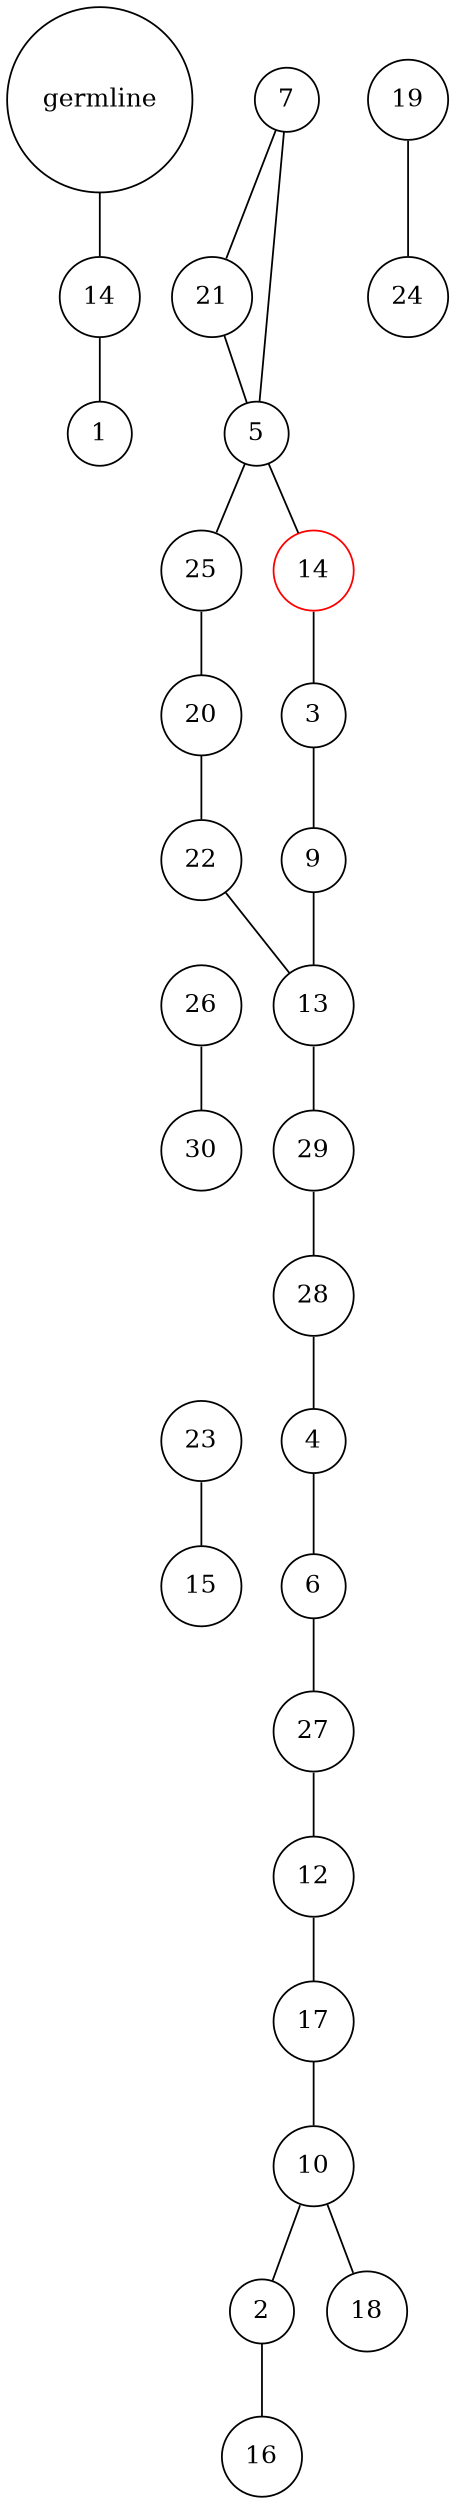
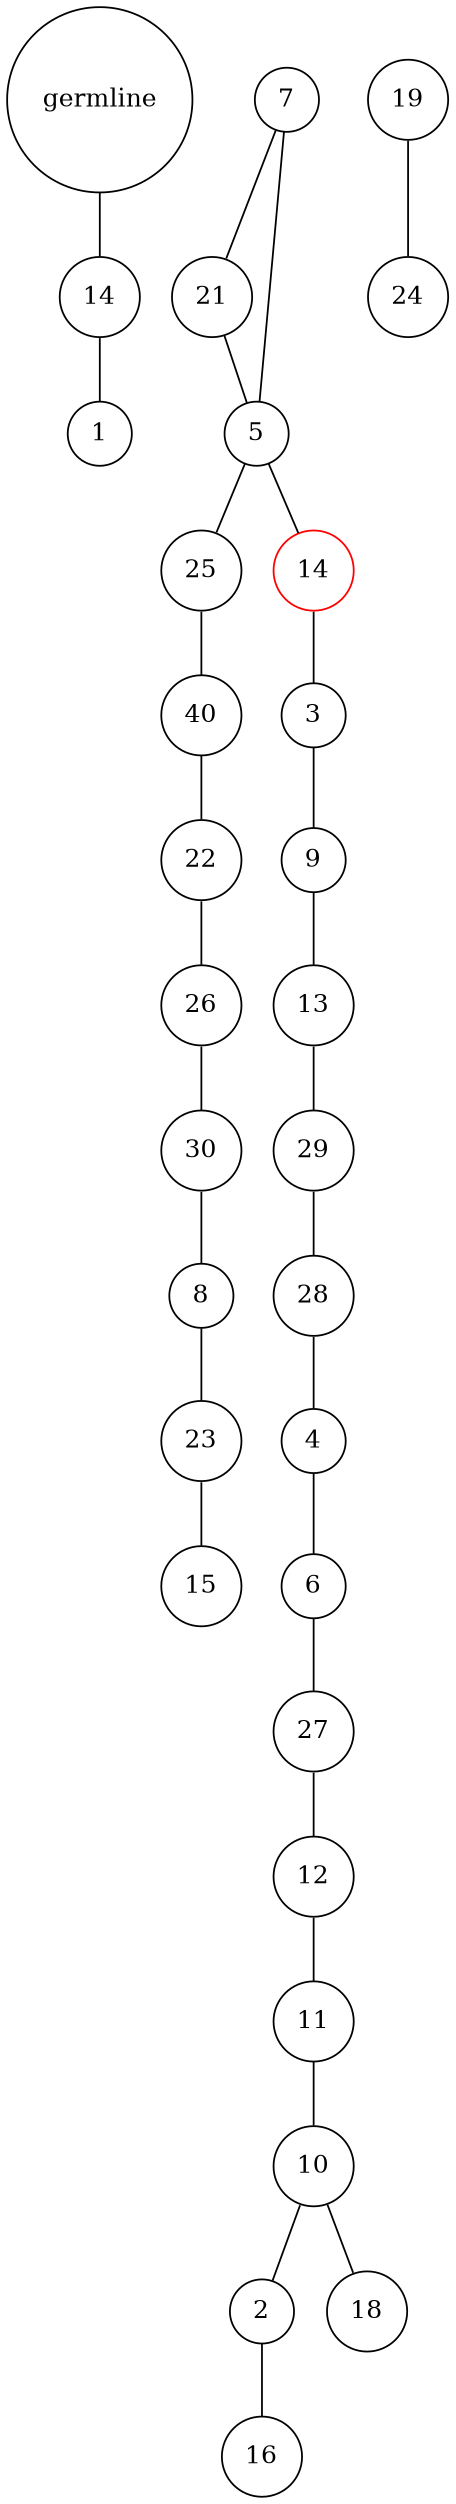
node "20": label "20" -> "40"
edge "22" -- "13": now "22" -- "26"
node "8": added
node "17": label "17" -> "11"
